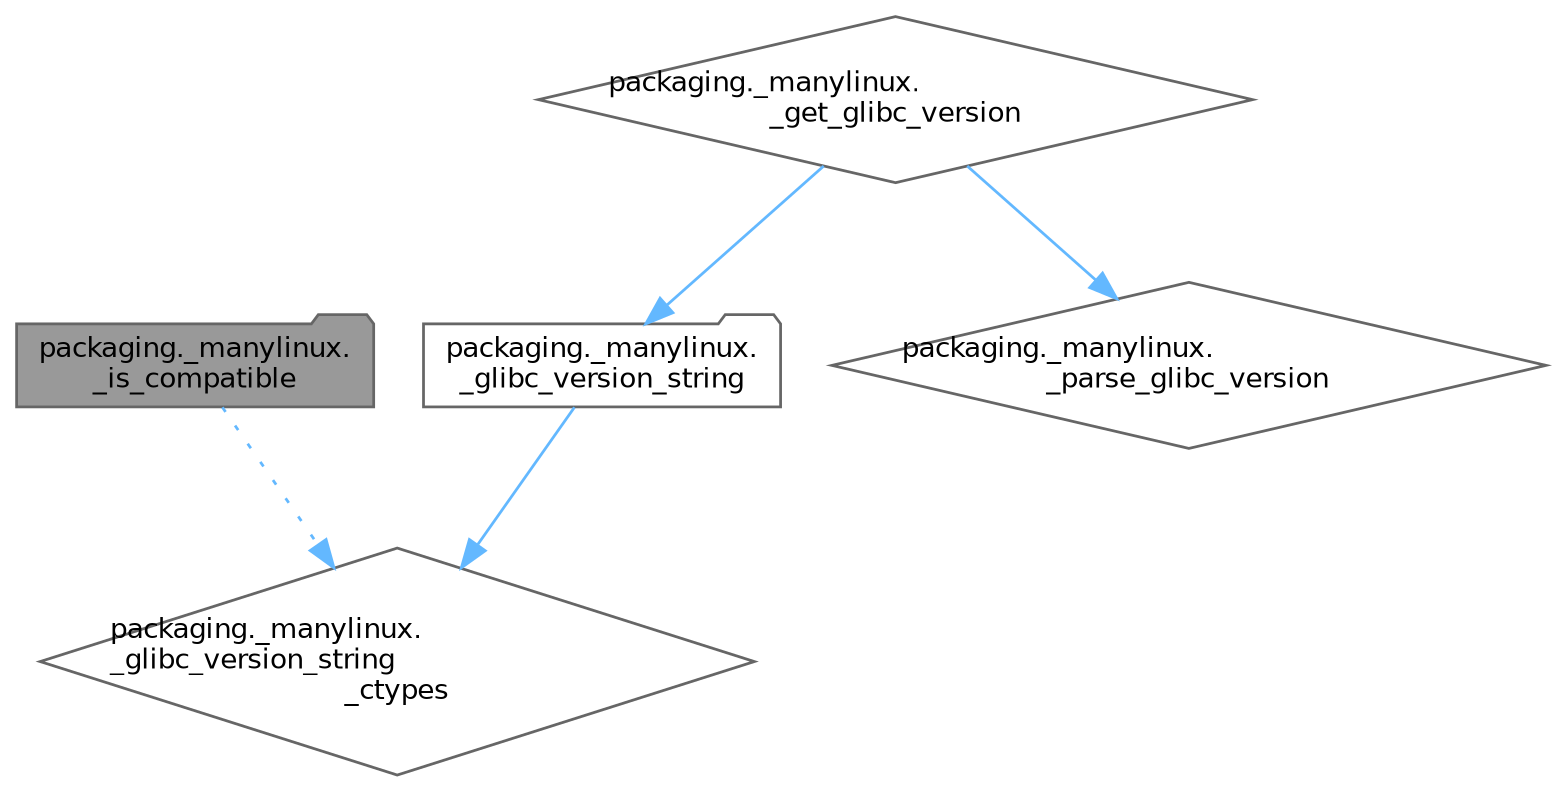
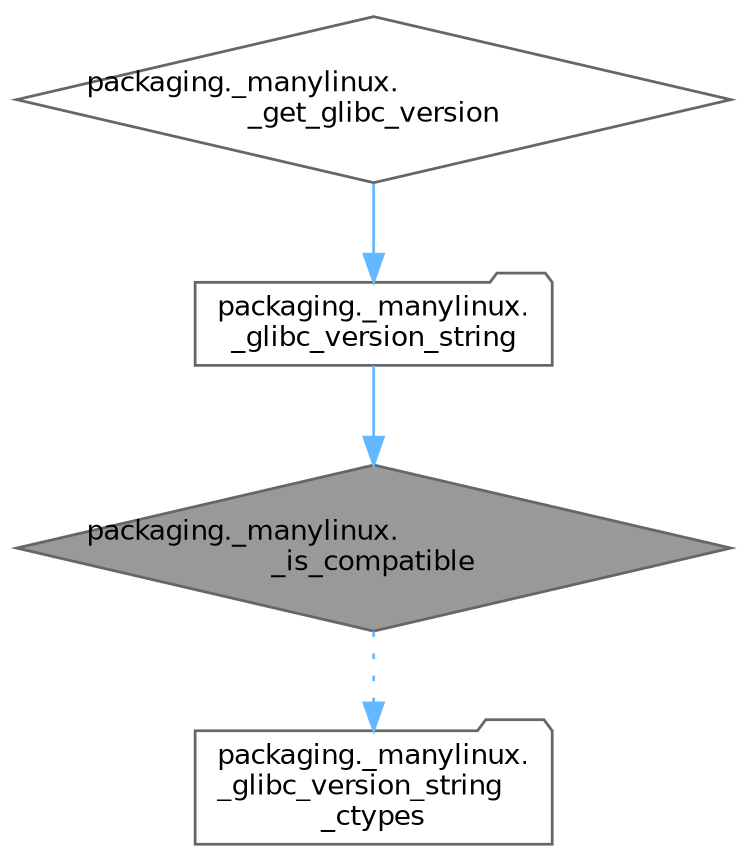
node "packaging._manylinux. _is_compatible": shape folder -> diamond
node "packaging._manylinux. _parse_glibc_version": removed
edge "packaging._manylinux. _glibc_version_string" -> "packaging._manylinux. _glibc_version_string _ctypes": now "packaging._manylinux. _glibc_version_string" -> "packaging._manylinux. _is_compatible"
node "packaging._manylinux. _glibc_version_string _ctypes": shape diamond -> folder
